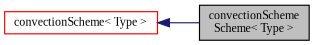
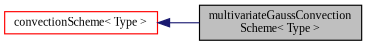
node "convectionScheme Scheme< Type >": label "convectionScheme Scheme< Type >" -> "multivariateGaussConvection Scheme< Type >"
